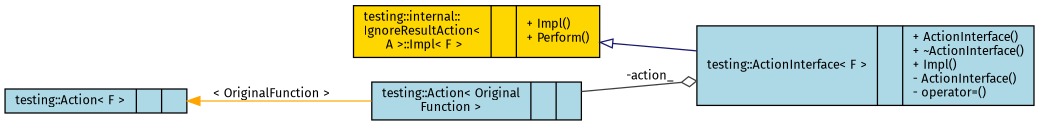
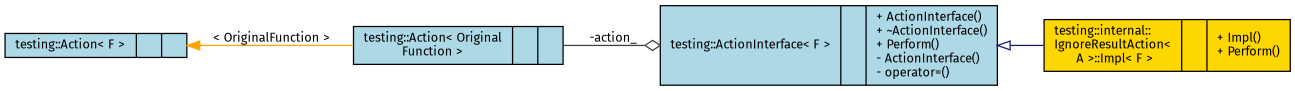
edge "testing::ActionInterface< F >" -> "testing::internal::": reversed
node "testing::ActionInterface< F >": text "+ Impl()" -> "+ Perform()"
